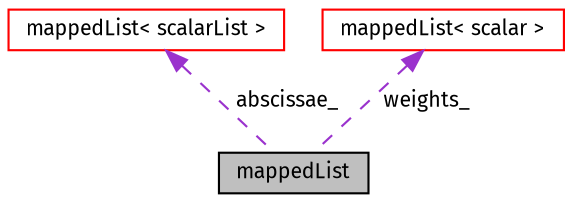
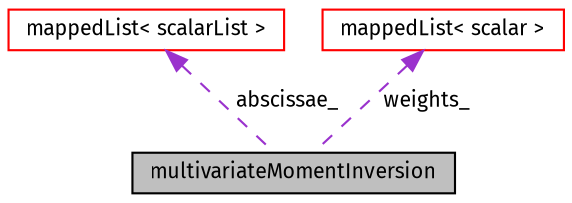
node "mappedList": label "mappedList" -> "multivariateMomentInversion"
